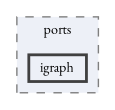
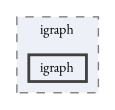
cluster "ports": label "ports" -> "igraph"
